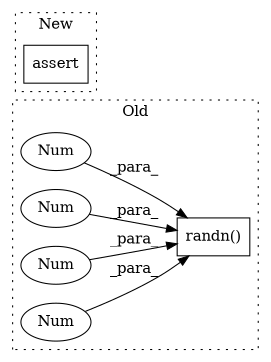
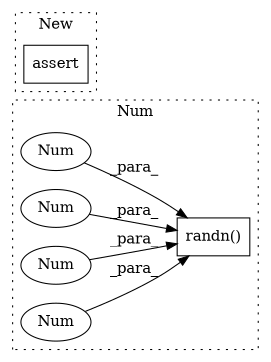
cluster "Old": label "Old" -> "Num"
